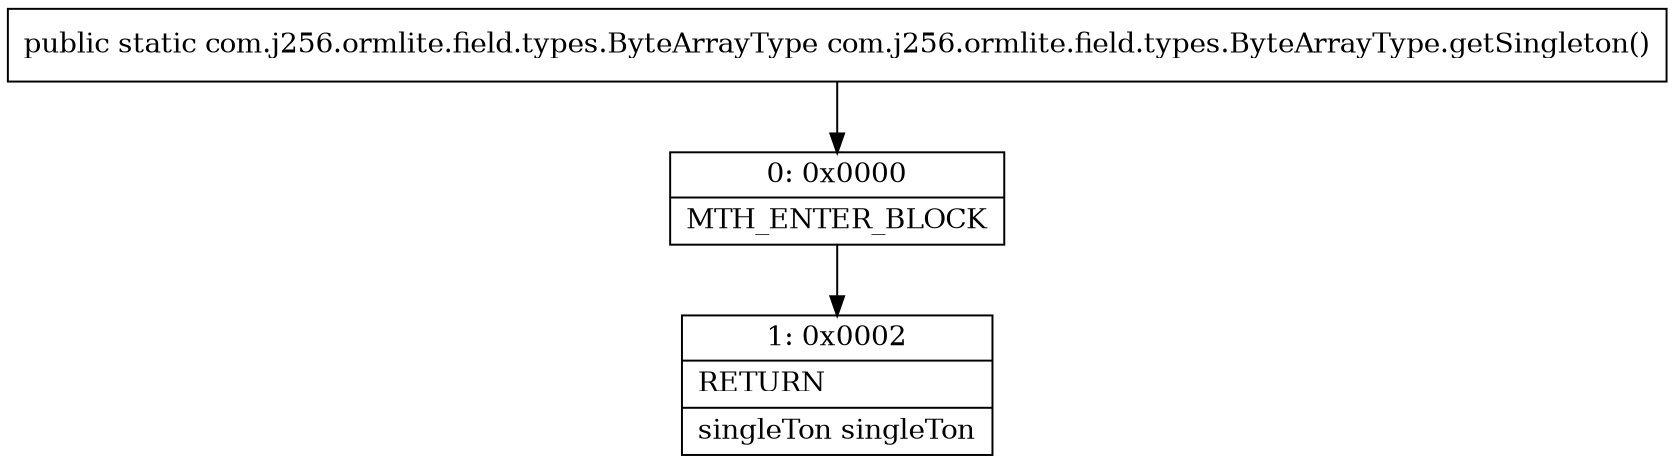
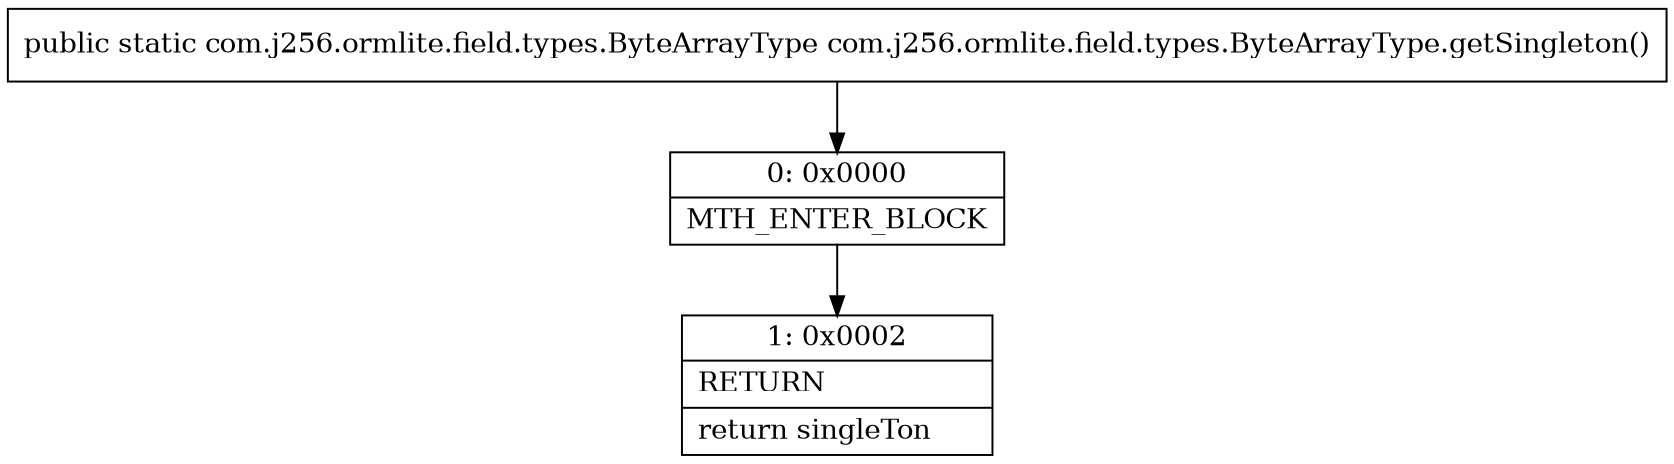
node "1: 0x0002": text "singleTon singleTon" -> "return singleTon"
